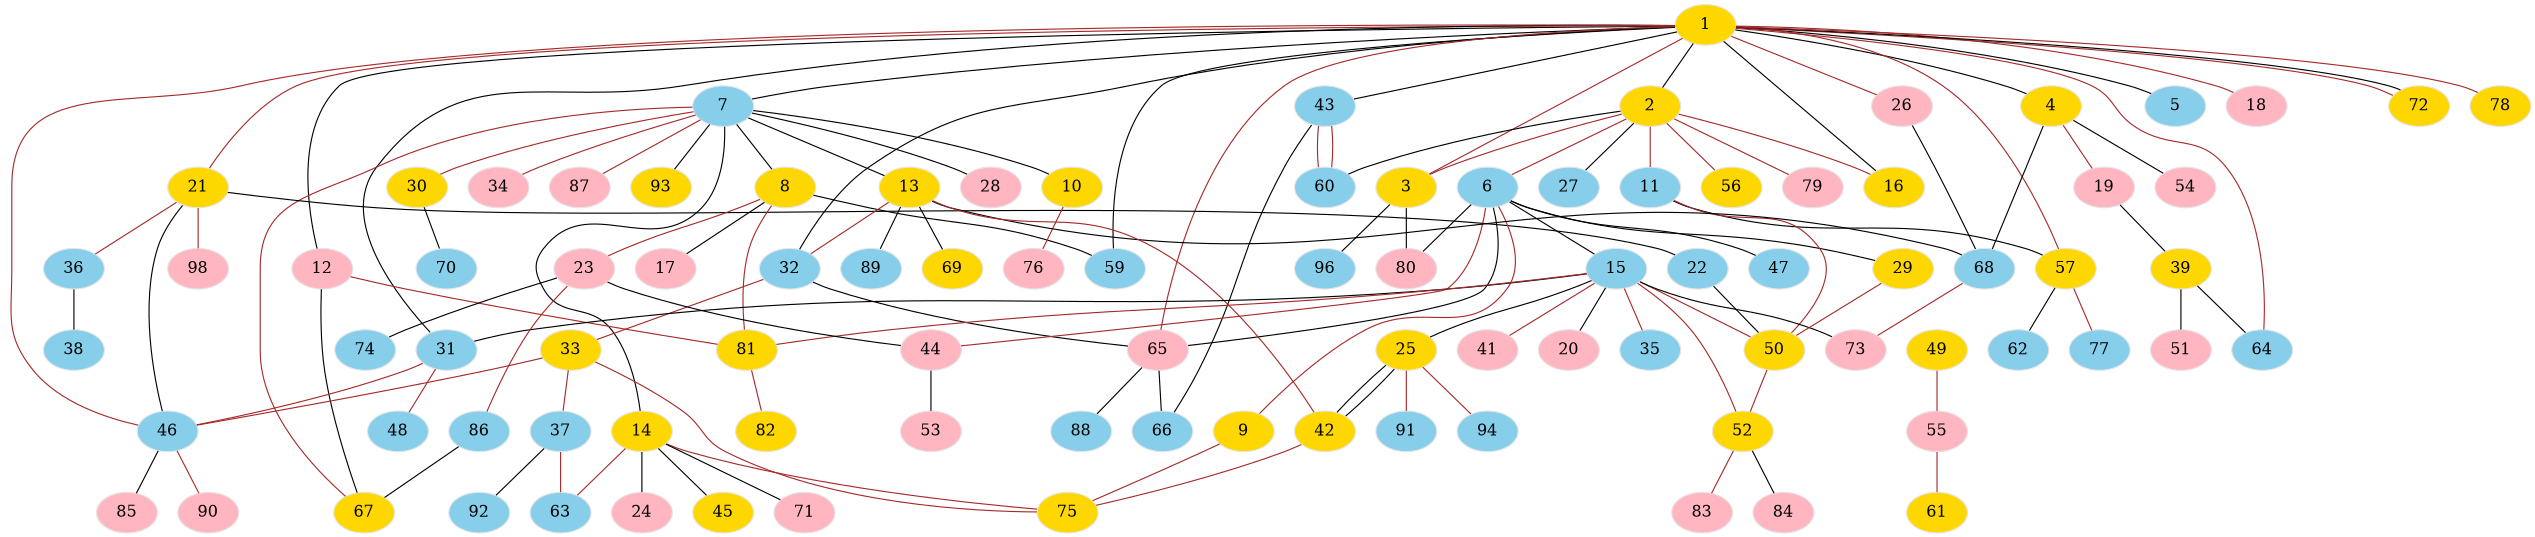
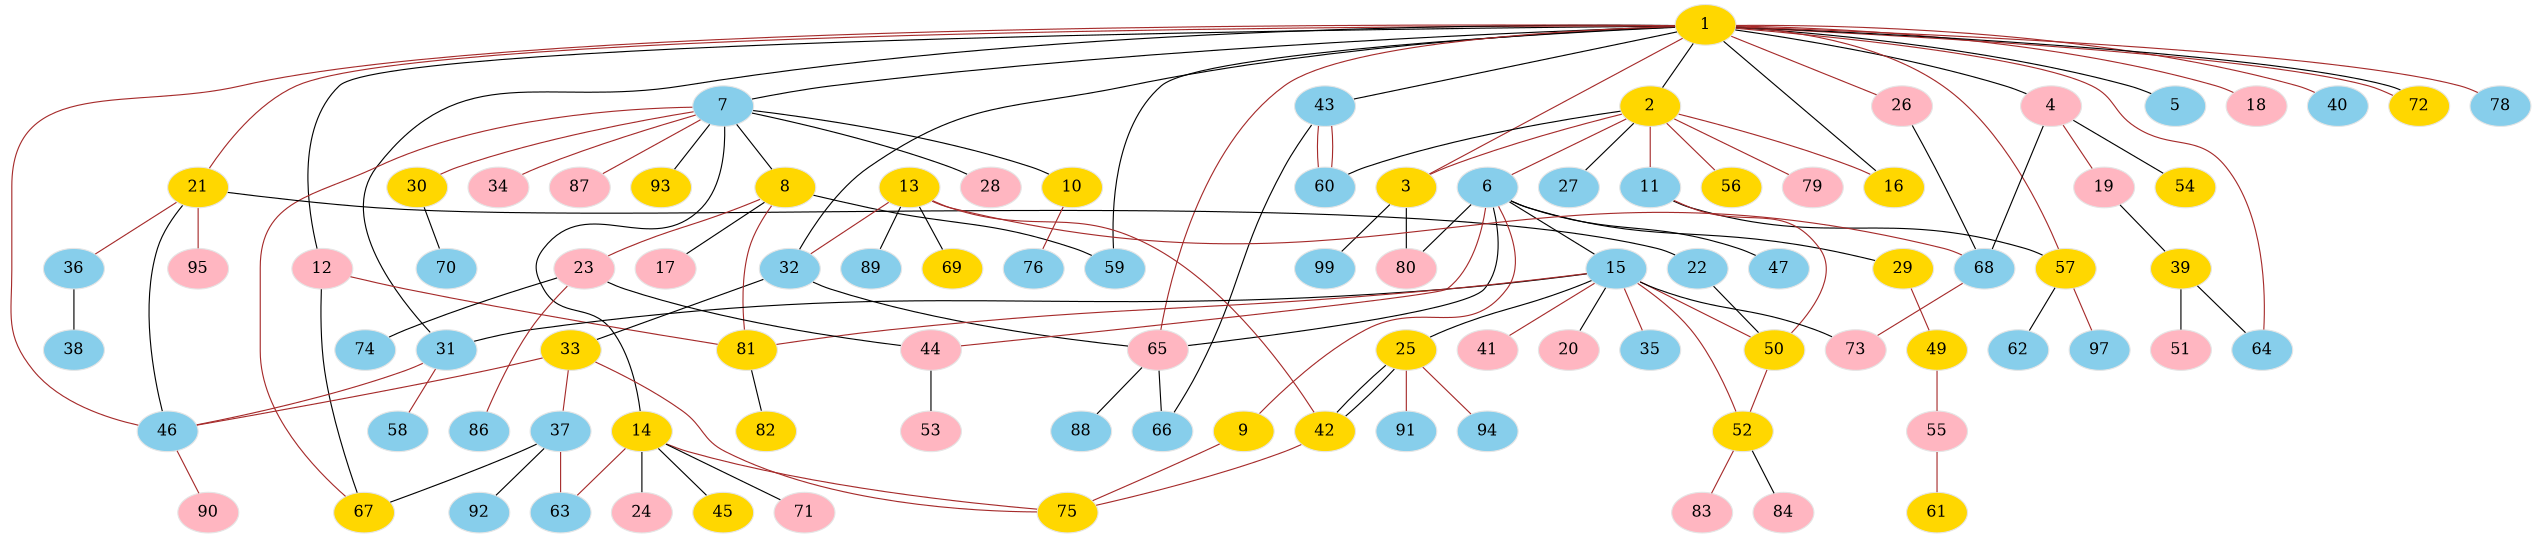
node "4": fillcolor gold -> lightpink
node "40": added
node "78": fillcolor gold -> skyblue
edge "7" -- "13": removed
node "54": fillcolor lightpink -> gold
edge "13" -- "68": color black -> brown
node "98": label "98" -> "95"
node "76": fillcolor lightpink -> skyblue
node "96": label "96" -> "99"
edge "32" -- "33": color brown -> black
edge "29" -- "50": now "29" -- "49"
node "77": label "77" -> "97"
edge "81" -- "82": color brown -> black
node "48": label "48" -> "58"
edge "86" -- "67": now "37" -- "67"
node "85": removed
